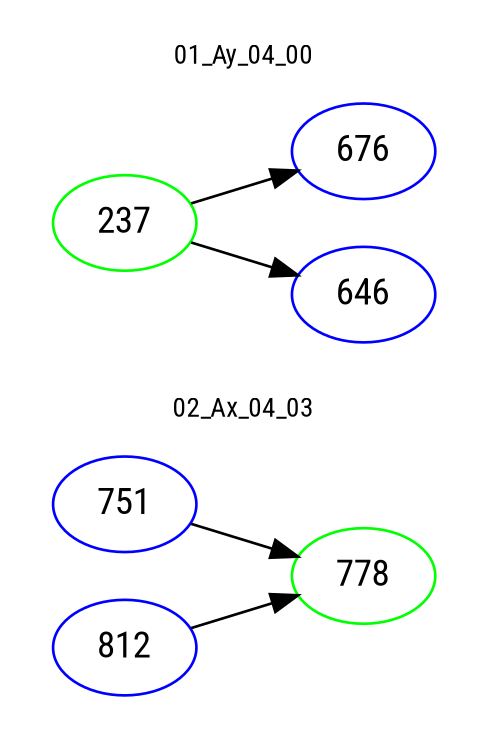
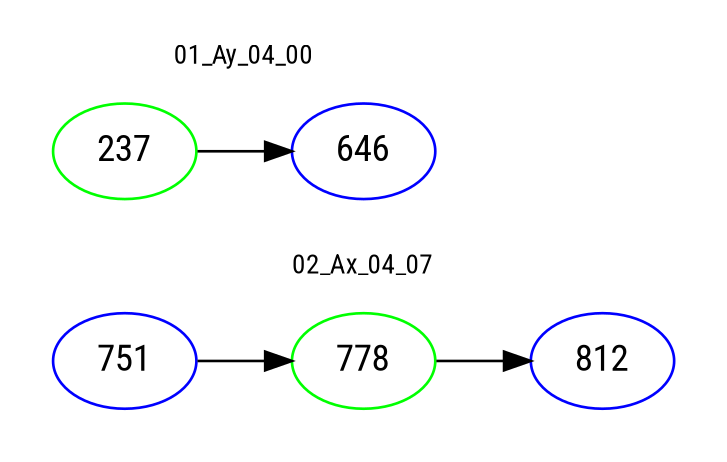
node "676": removed
cluster "02_Ax_04_03": label "02_Ax_04_03" -> "02_Ax_04_07"
edge "812" -> "778": reversed
